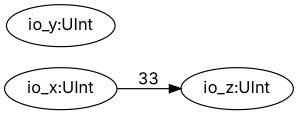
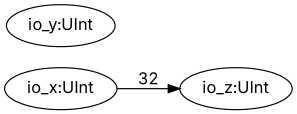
edge "io_x:UInt" -> "io_z:UInt": label "33" -> "32"
